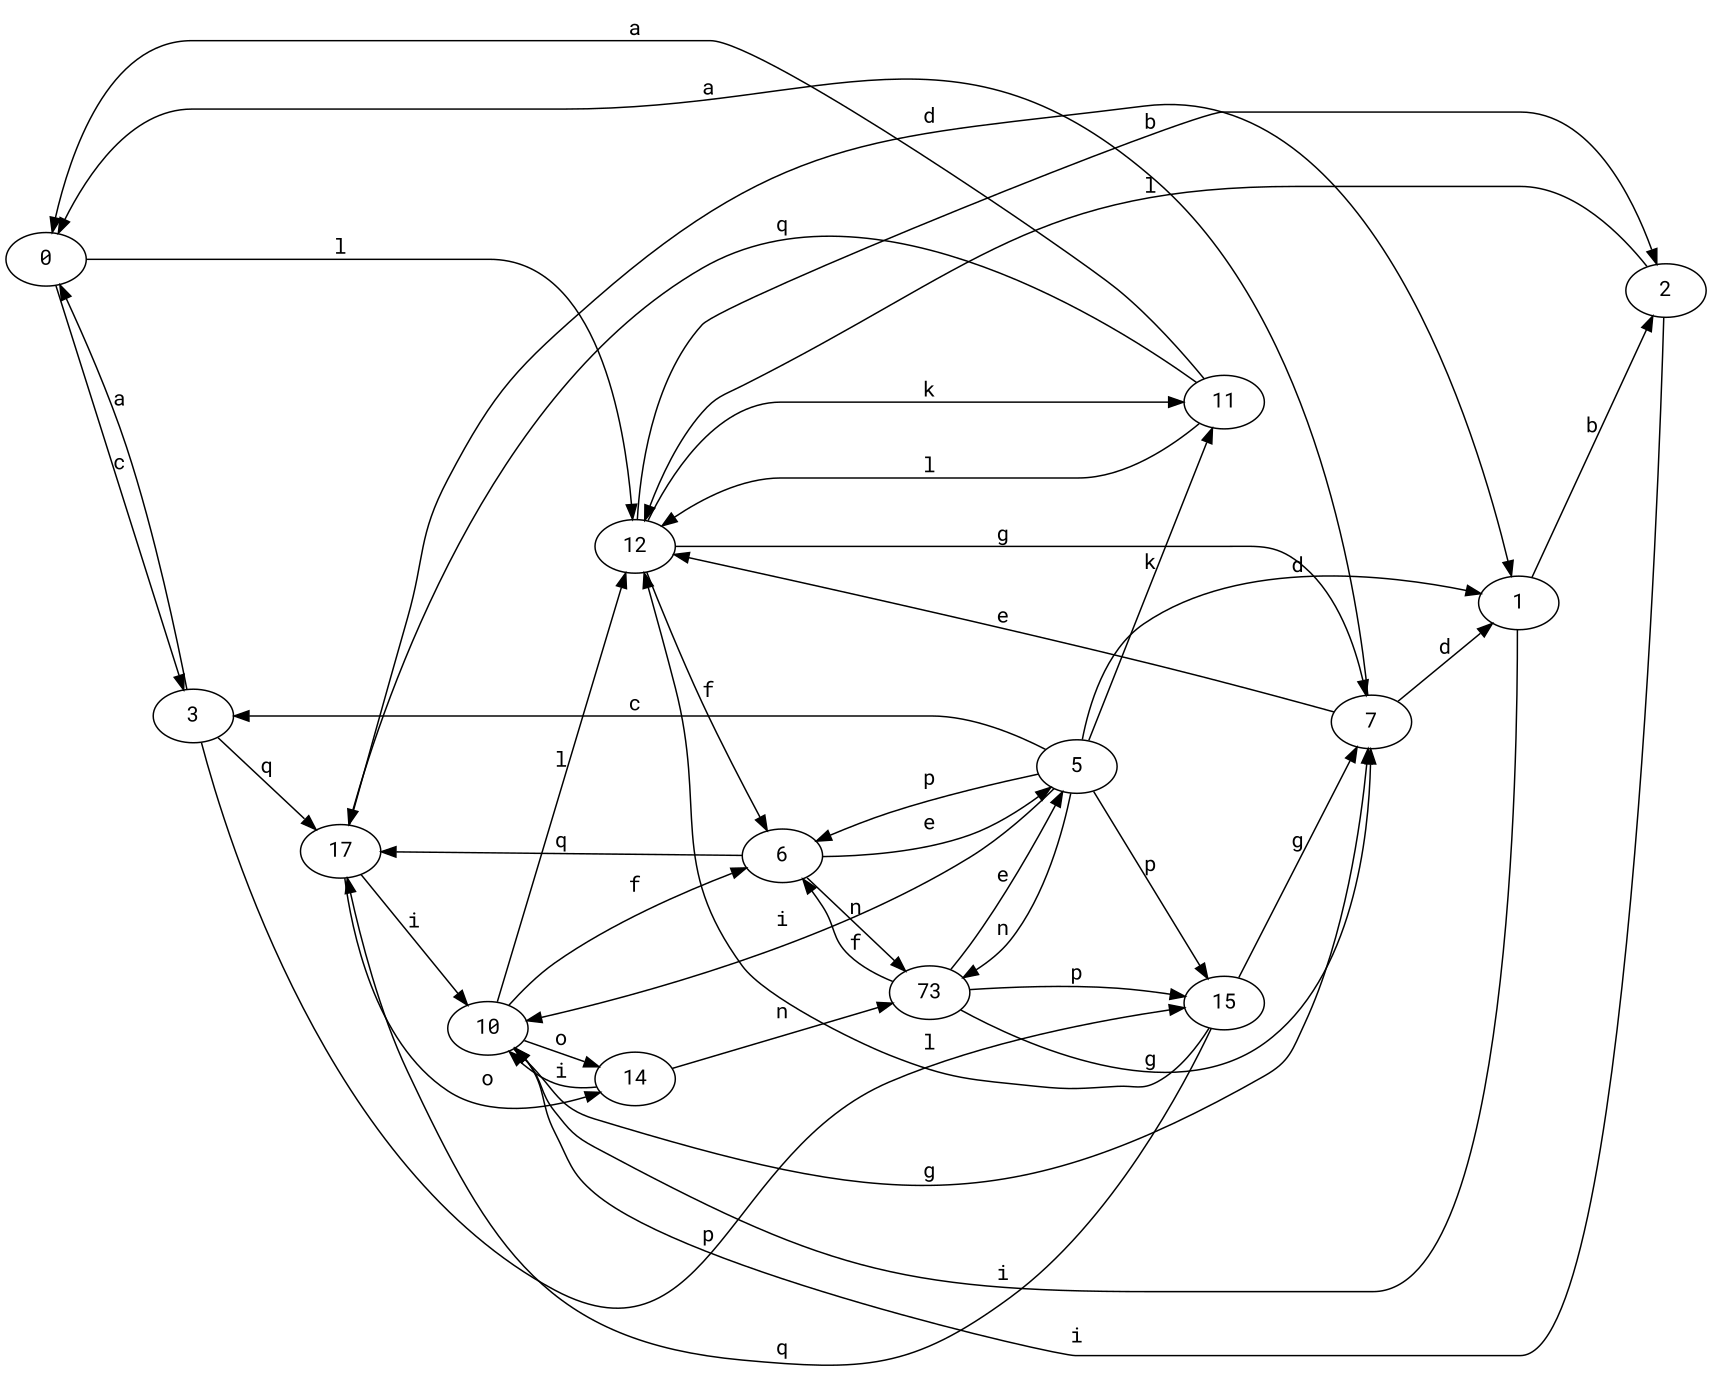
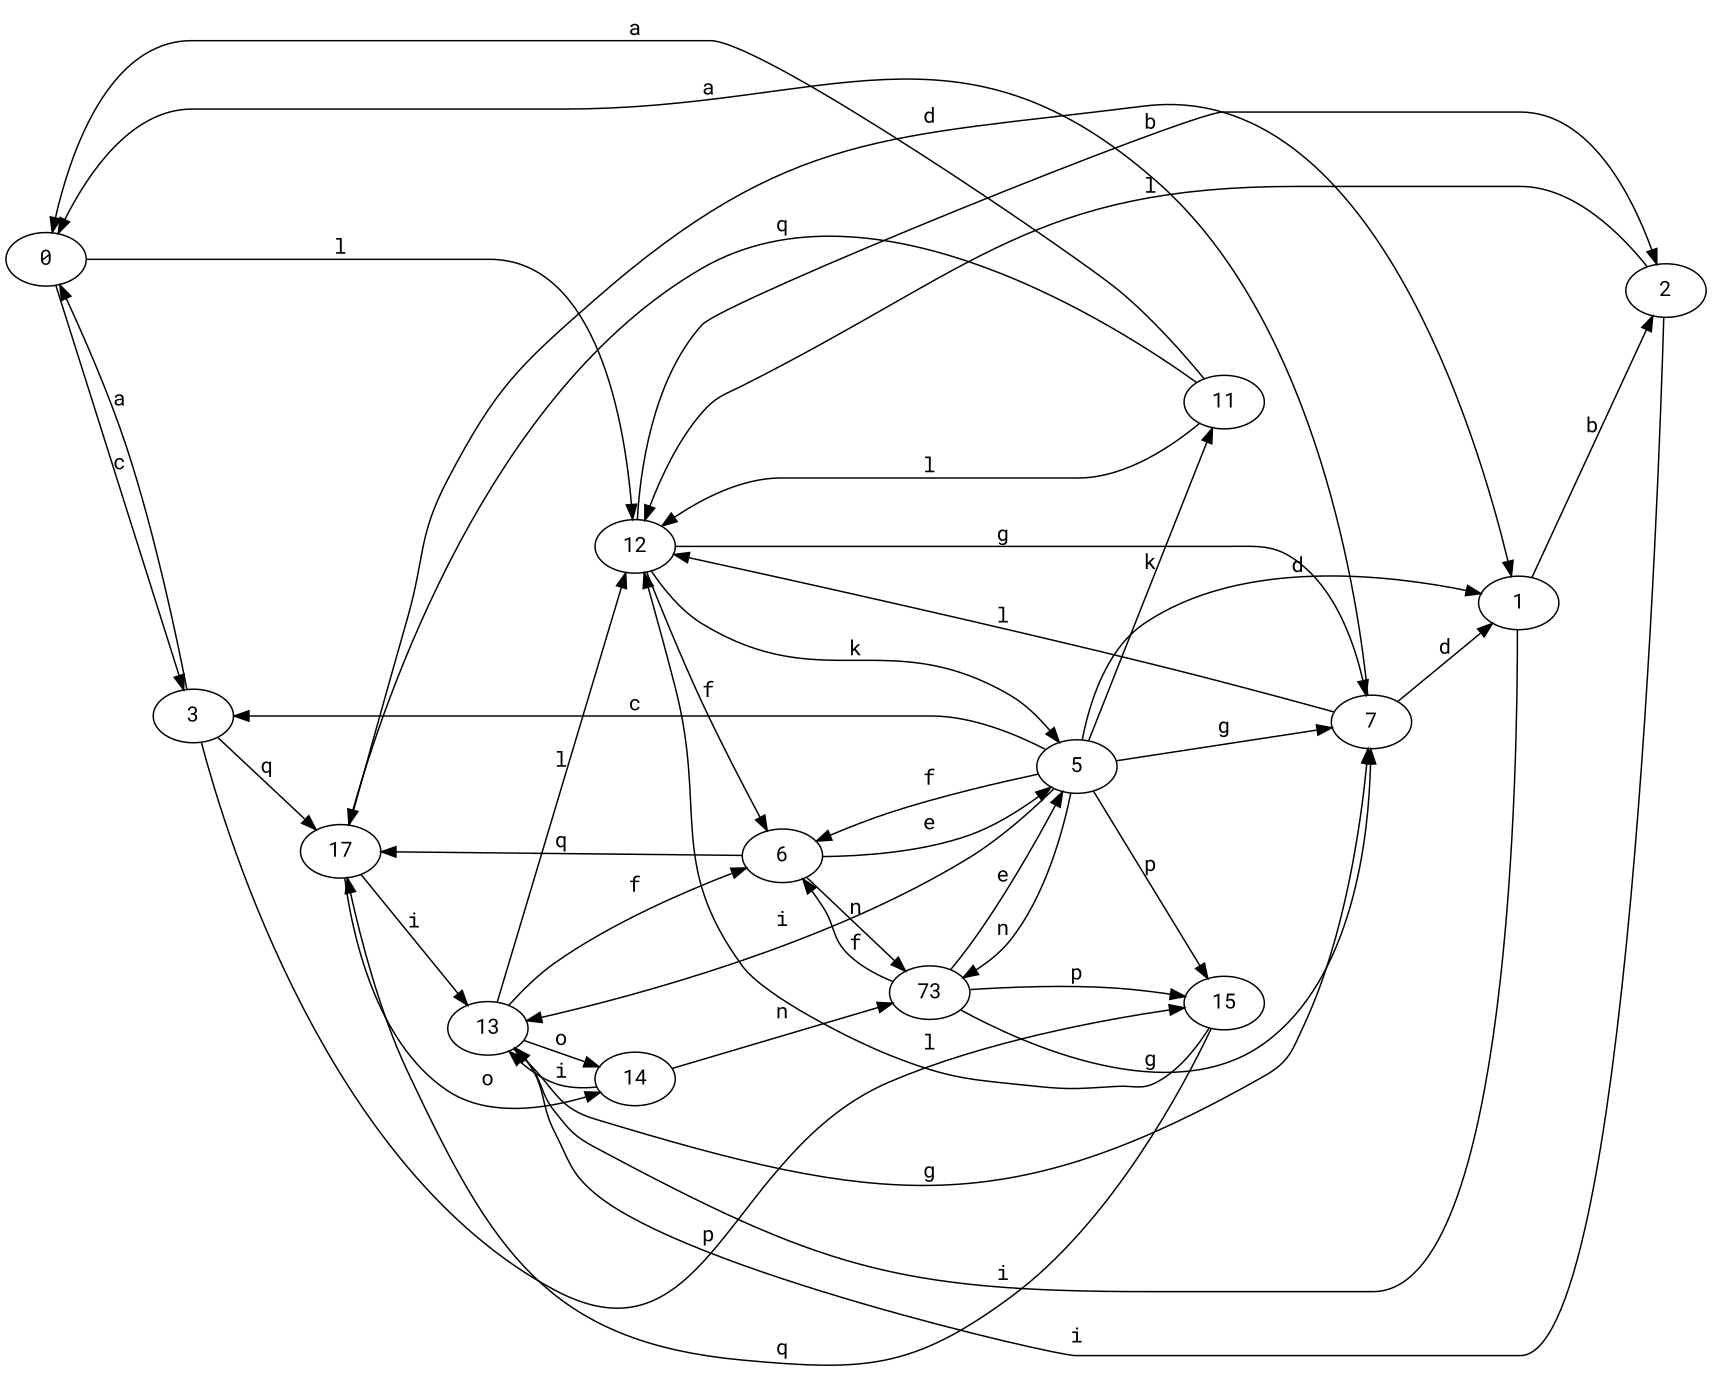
edge "12" -> "11": now "12" -> "5"
edge "7" -> "12": label "e" -> "l"
edge "5" -> "6": label "p" -> "f"
edge "15" -> "7": now "5" -> "7"
node "10": label "10" -> "13"
